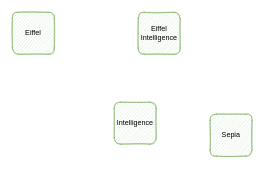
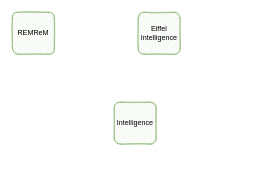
node "Eiffel": label "Eiffel" -> "REMReM"
node "Sepia": removed
